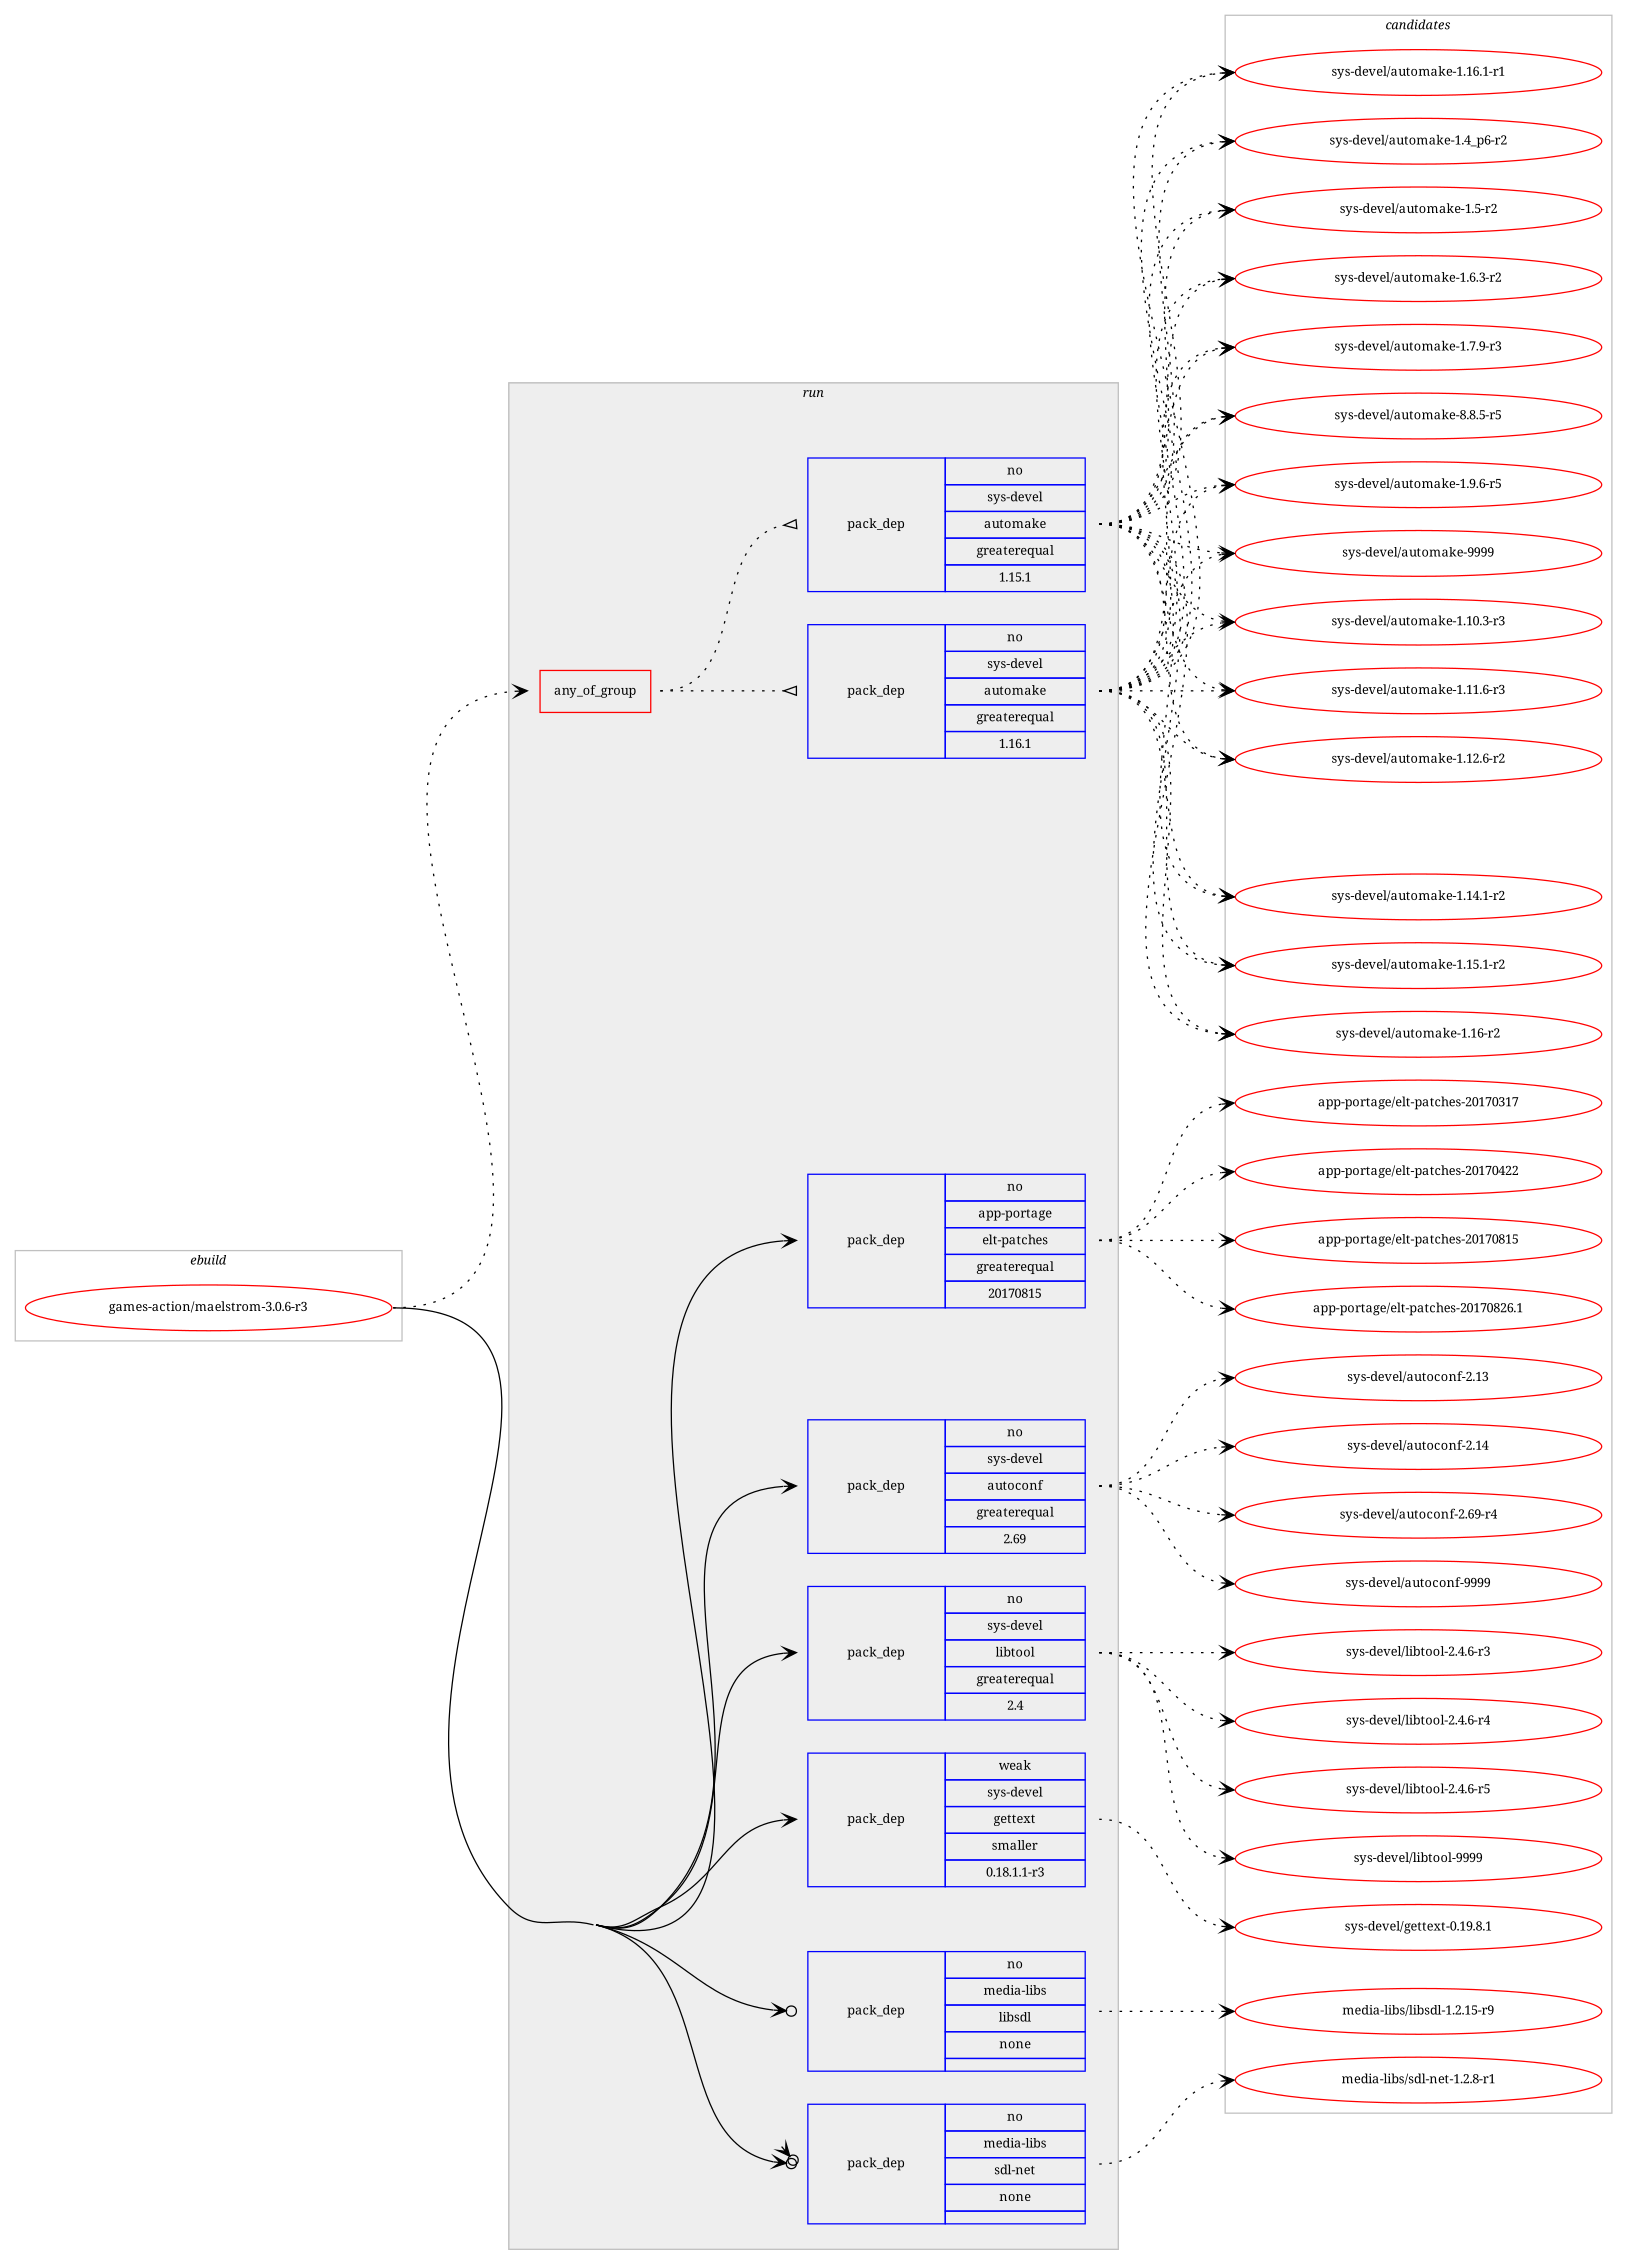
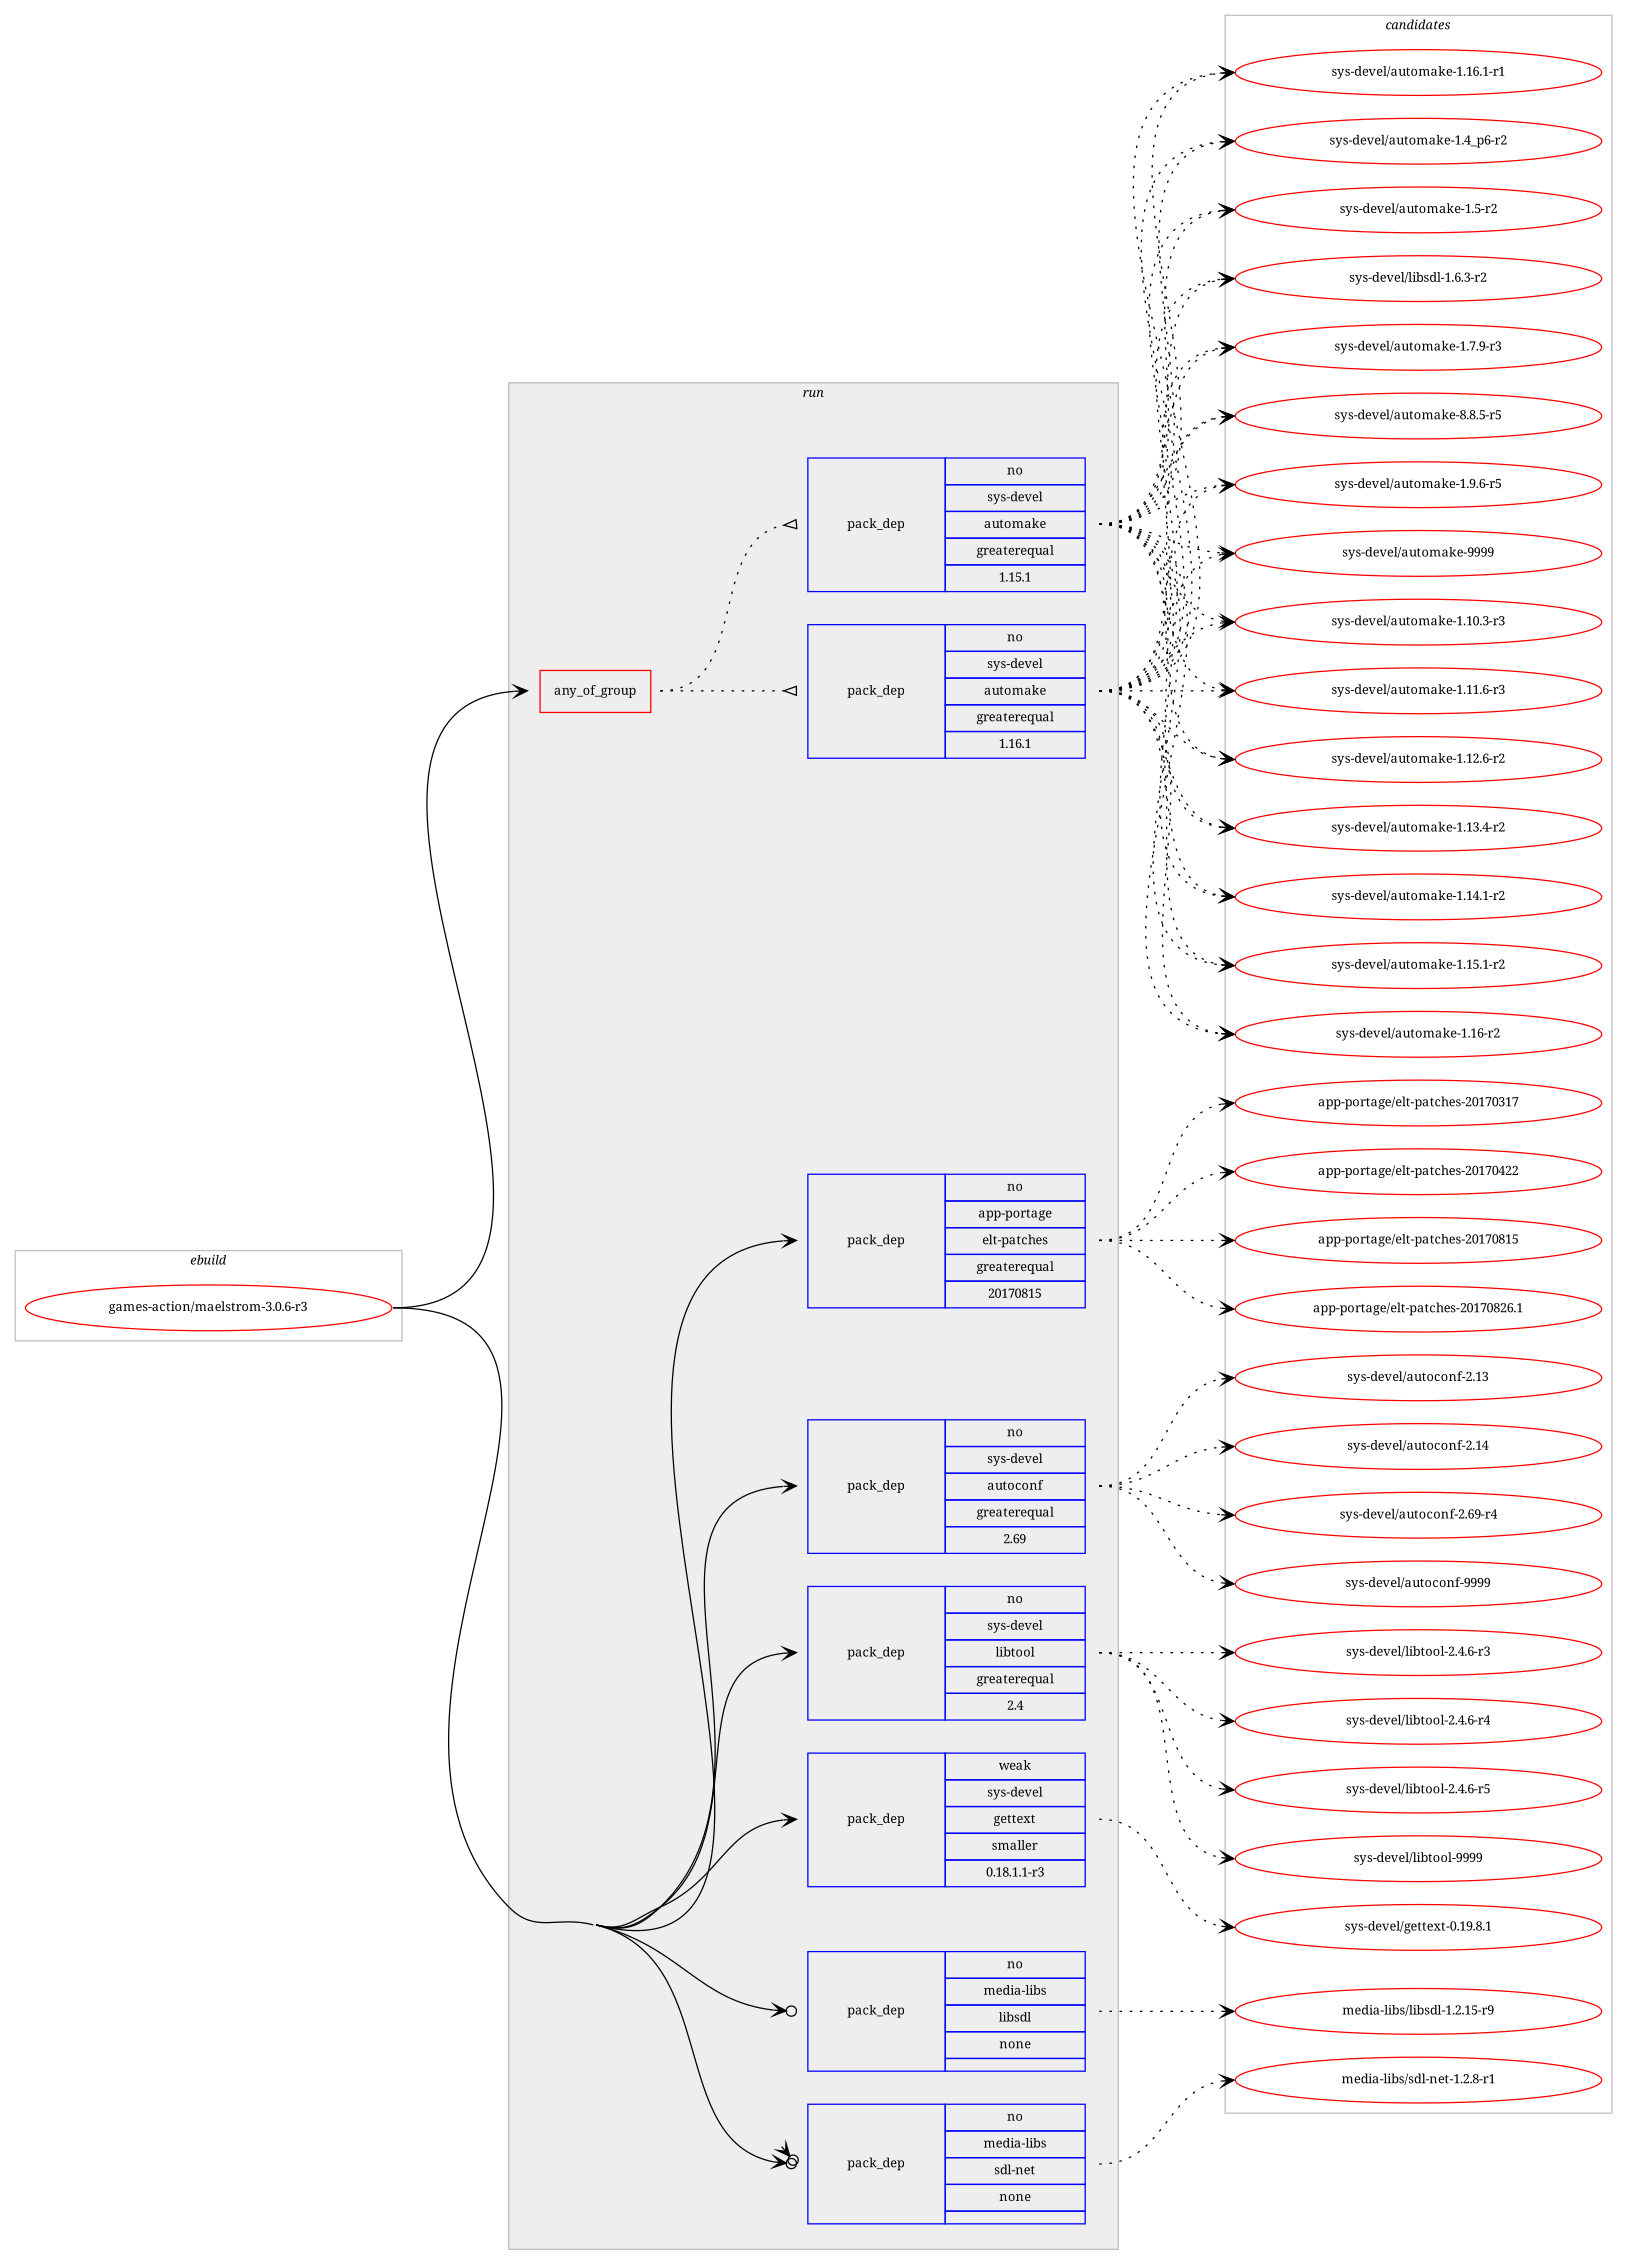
node "sys-devel/automake-1.6.3-r2": label "sys-devel/automake-1.6.3-r2" -> "sys-devel/libsdl-1.6.3-r2"
node "sys-devel/automake-1.13.4-r2": added
edge "games-action/maelstrom-3.0.6-r3" -> "any_of_group": style dotted -> solid
